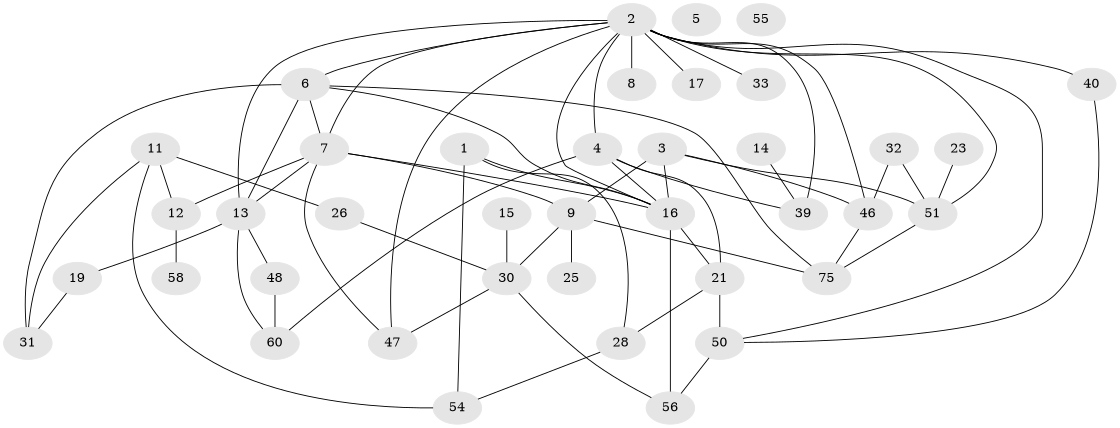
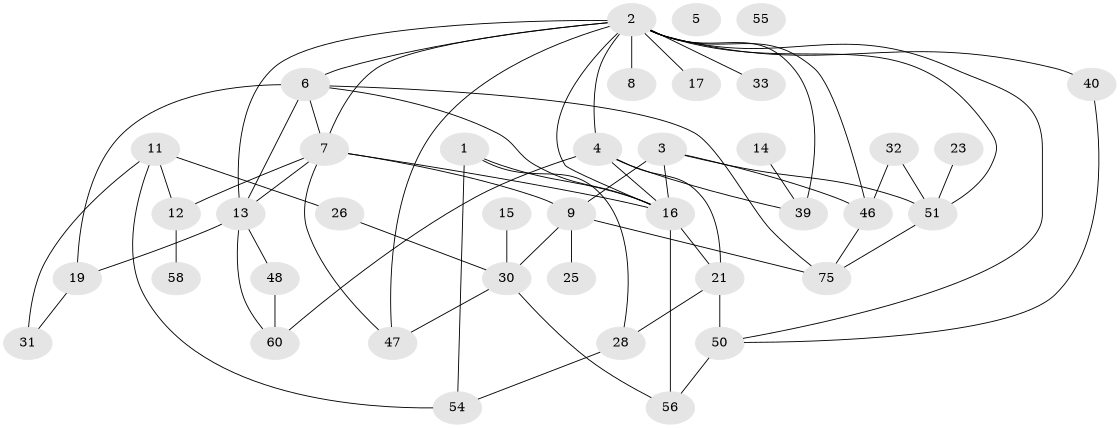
edge "6" -- "31": now "6" -- "19"
